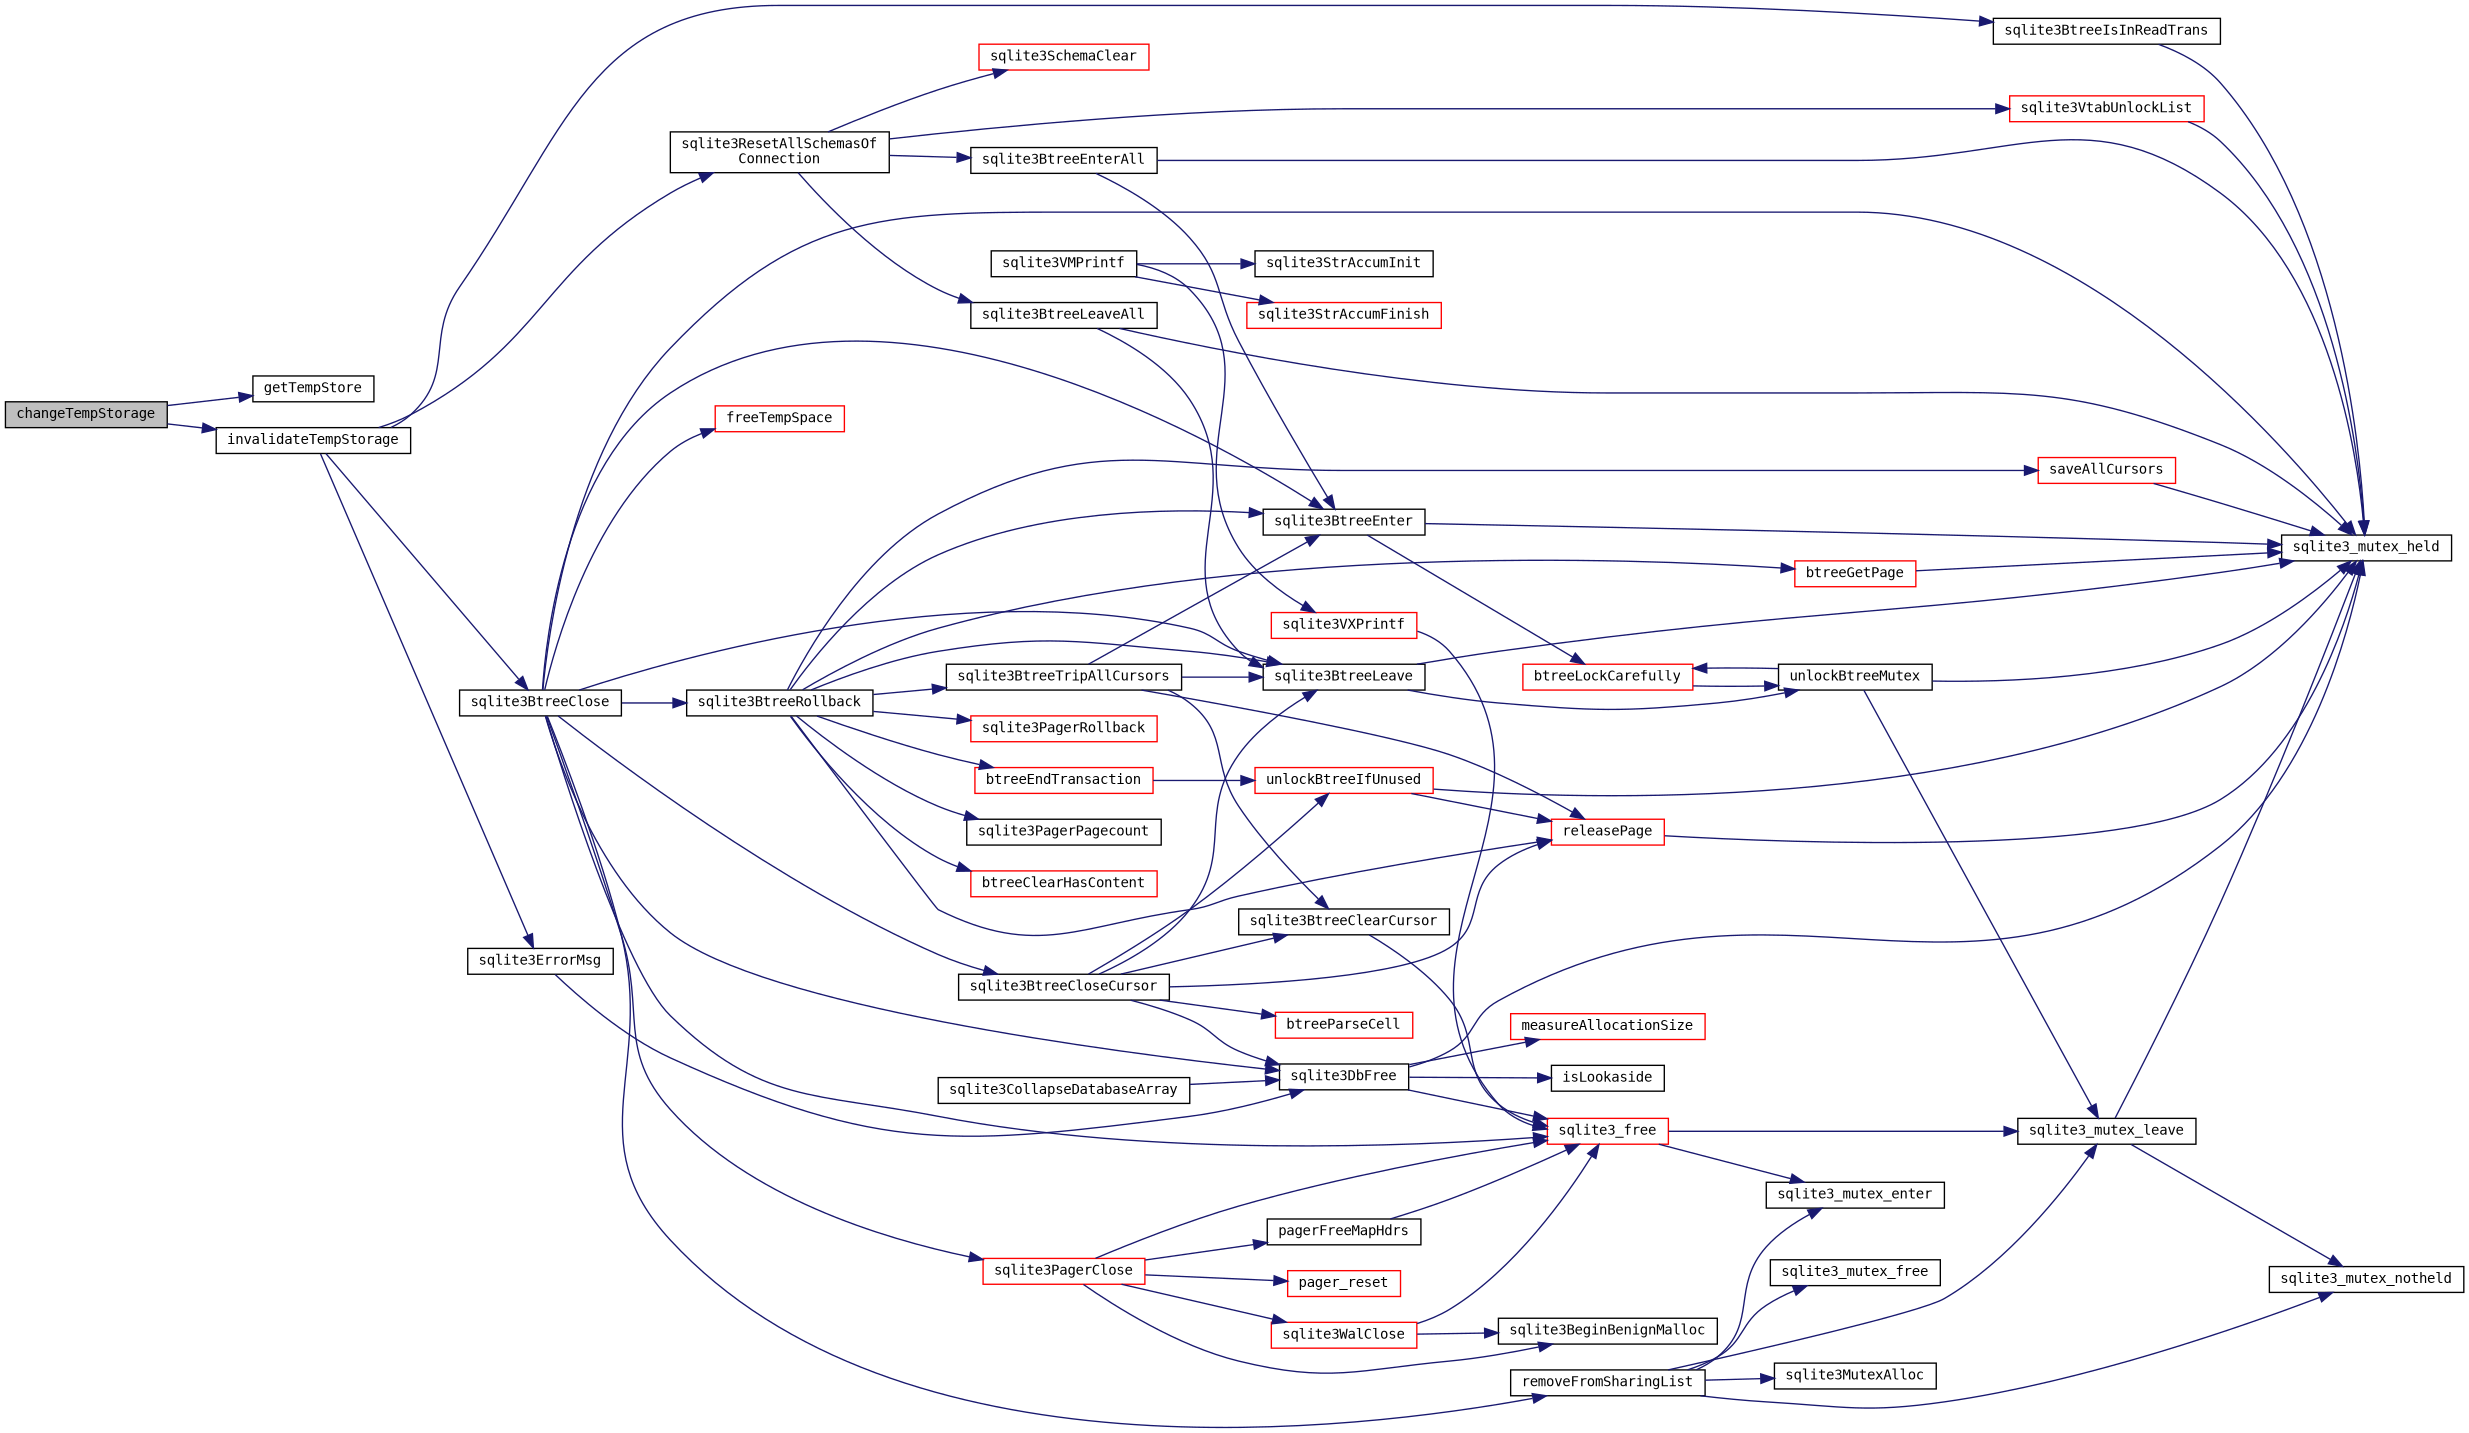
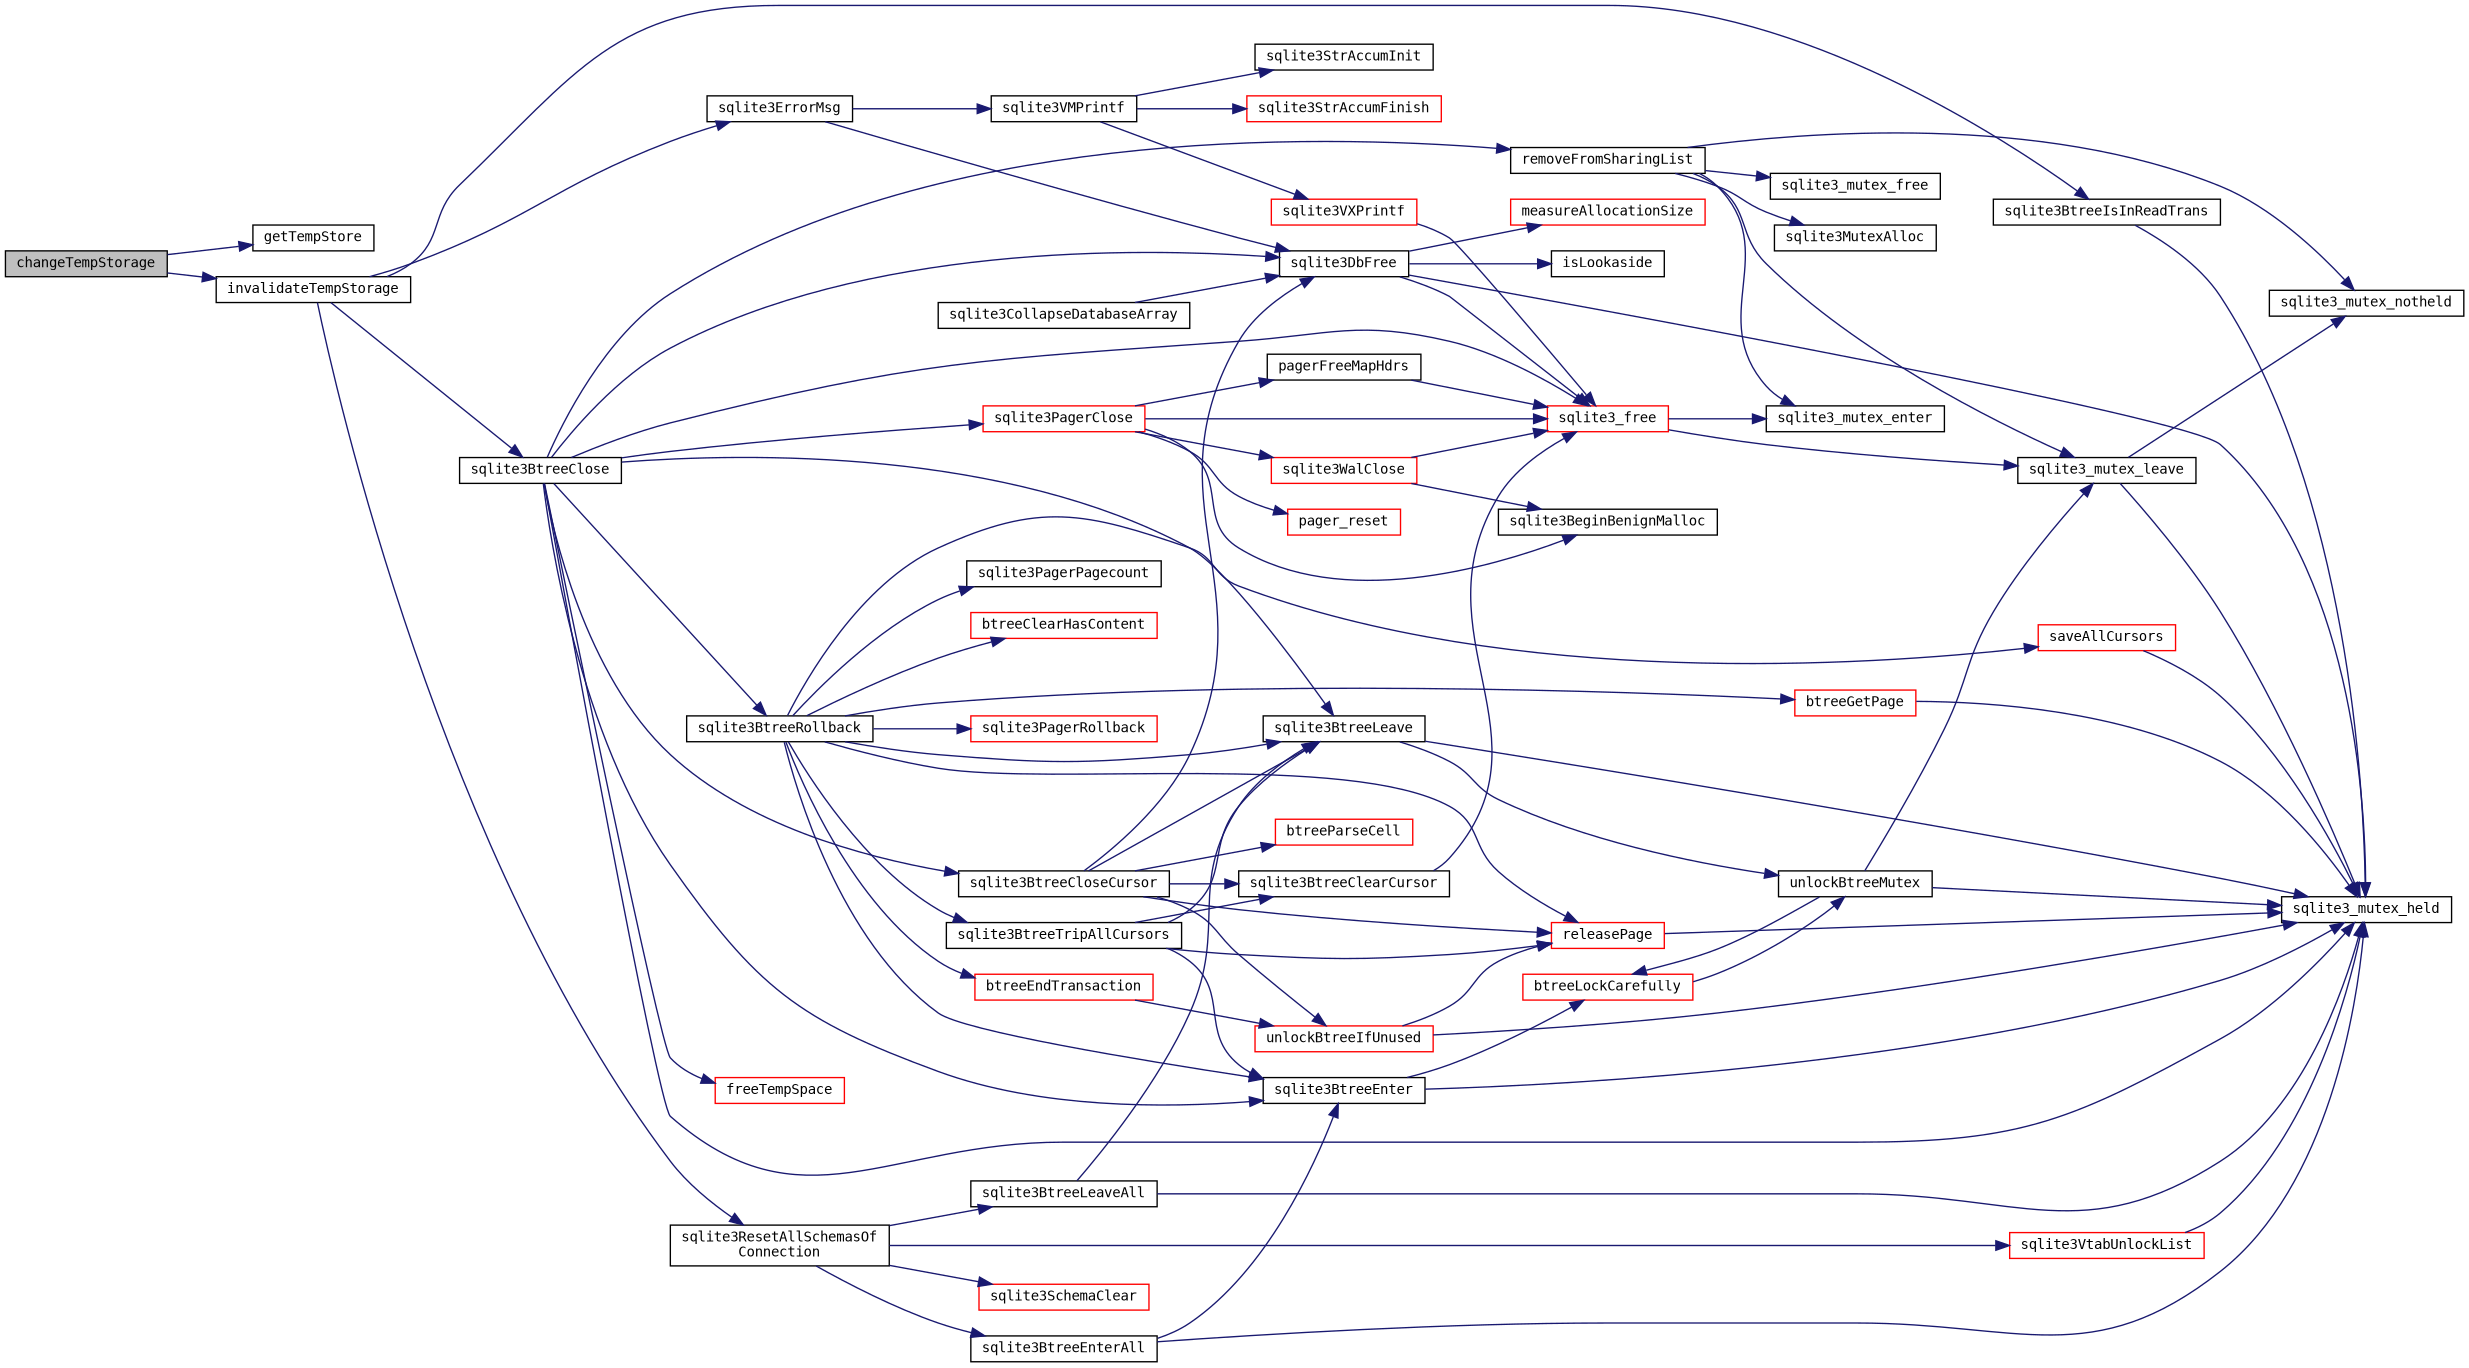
edge "sqlite3ErrorMsg" -> "sqlite3VMPrintf": added
